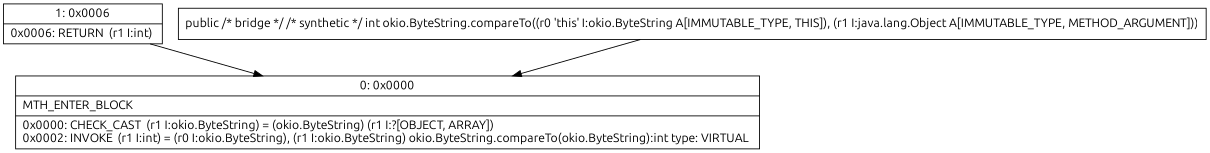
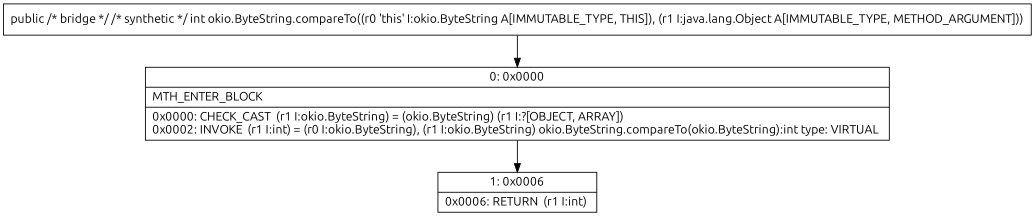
edge "1: 0x0006" -> "0: 0x0000": reversed
